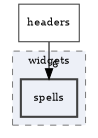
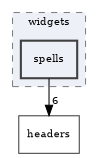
edge "headers" -> "spells": reversed
